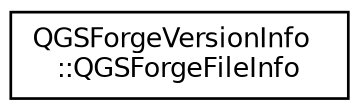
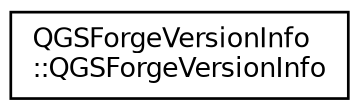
node "QGSForgeVersionInfo ::QGSForgeFileInfo": label "QGSForgeVersionInfo ::QGSForgeFileInfo" -> "QGSForgeVersionInfo ::QGSForgeVersionInfo"
